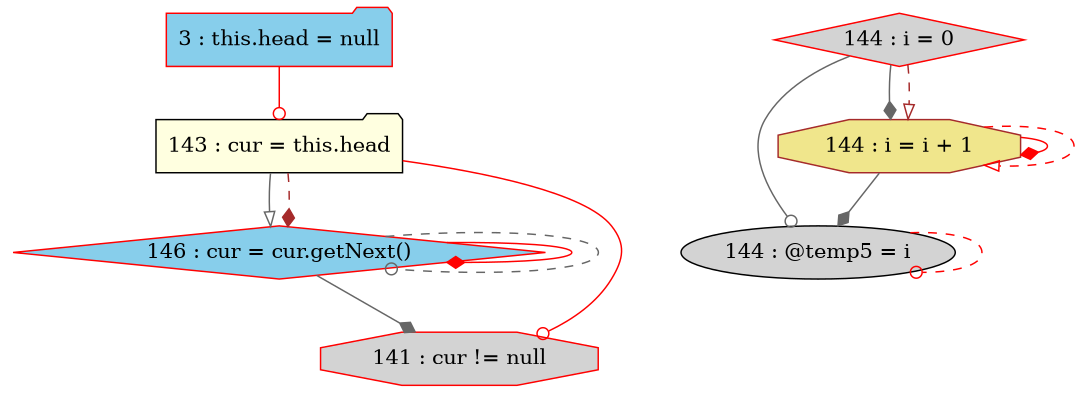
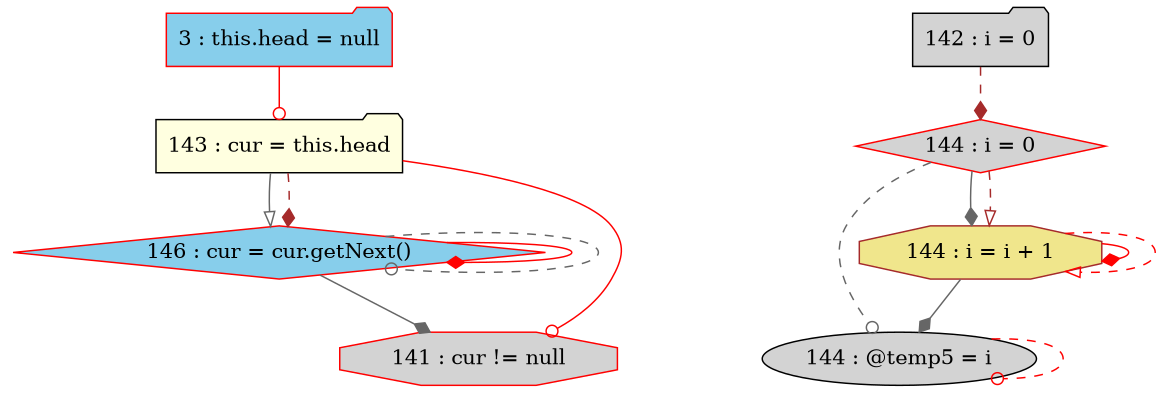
node "142 : i = 0": added
edge "144 : i = 0" -> "144 : @temp5 = i": style solid -> dashed
